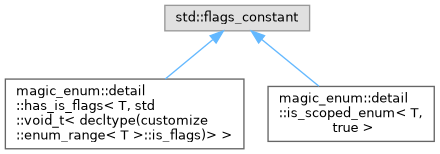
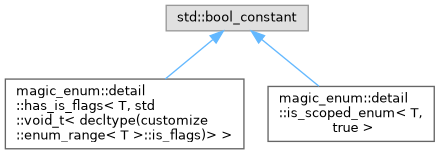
node "std::flags_constant": label "std::flags_constant" -> "std::bool_constant"
